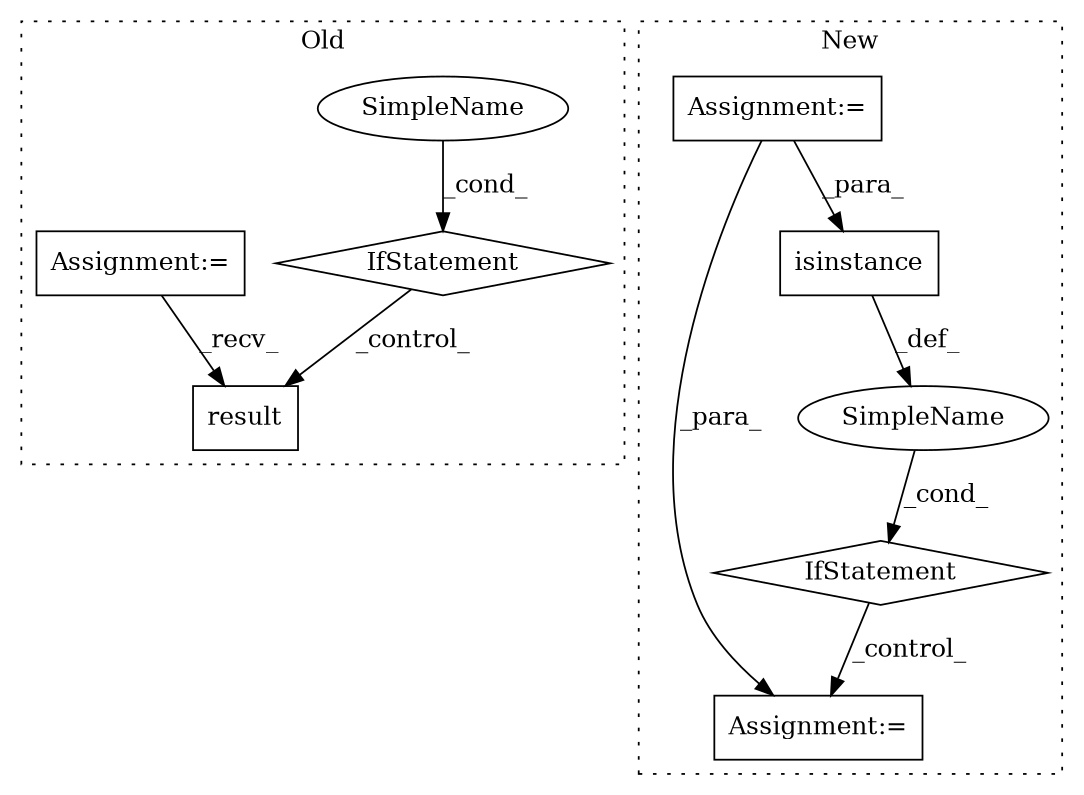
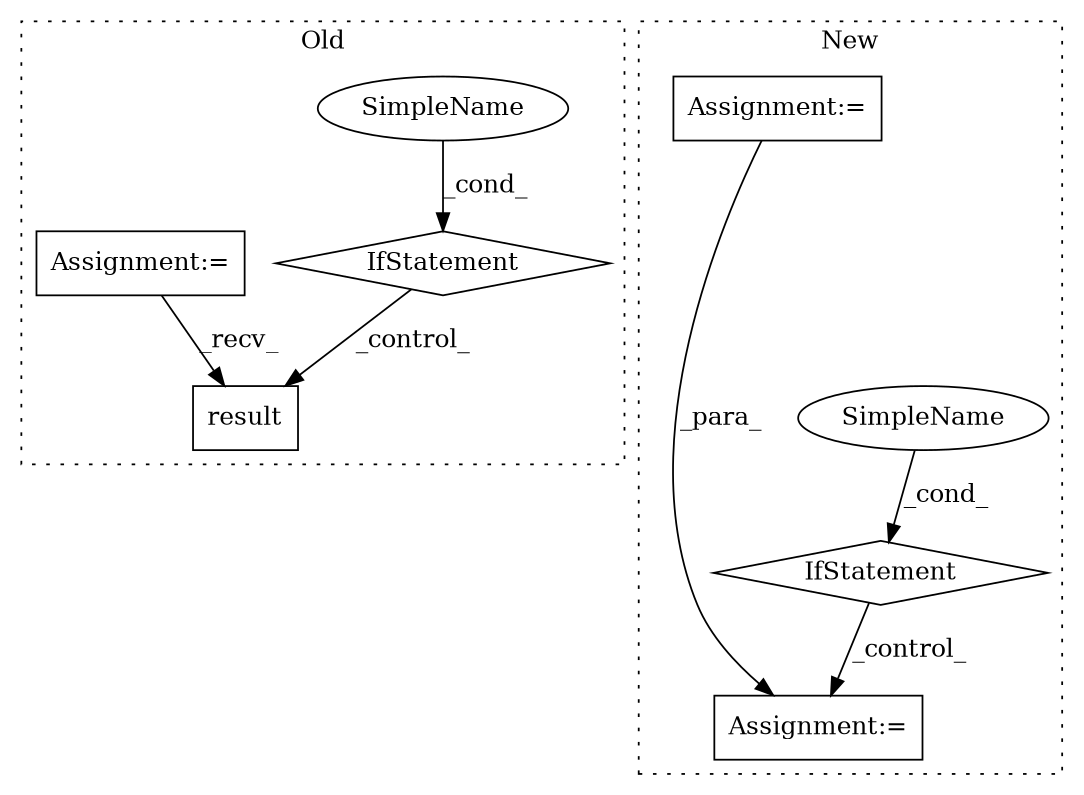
node "isinstance": removed
